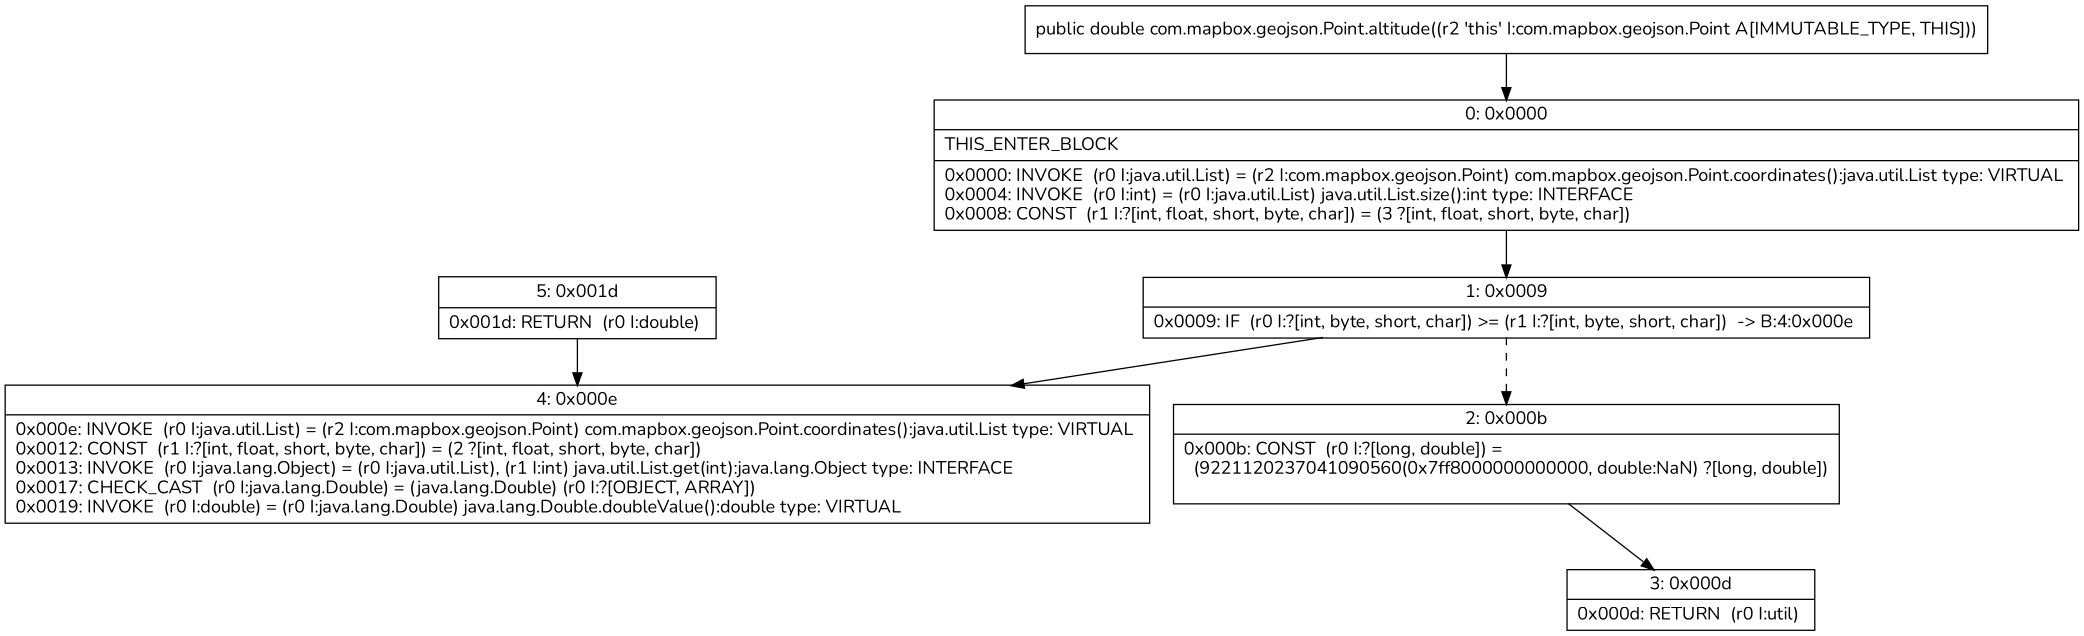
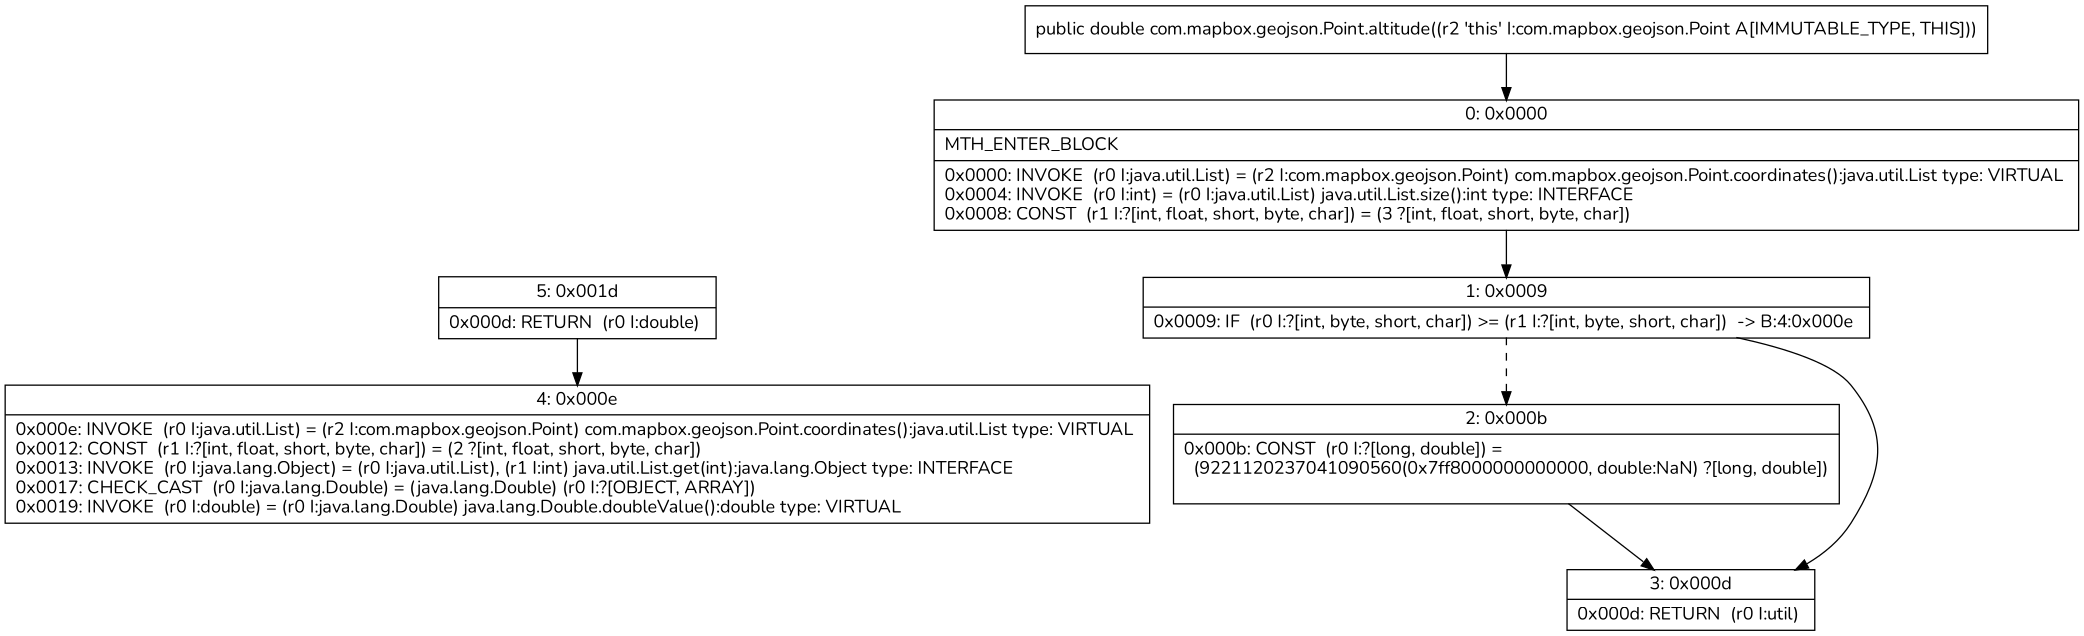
node "0: 0x0000": text "THIS_ENTER_BLOCK" -> "MTH_ENTER_BLOCK"
node "5: 0x001d": text "0x001d: RETURN  (r0 I:double)" -> "0x000d: RETURN  (r0 I:double)"
edge "1: 0x0009" -> "4: 0x000e": now "1: 0x0009" -> "3: 0x000d"
